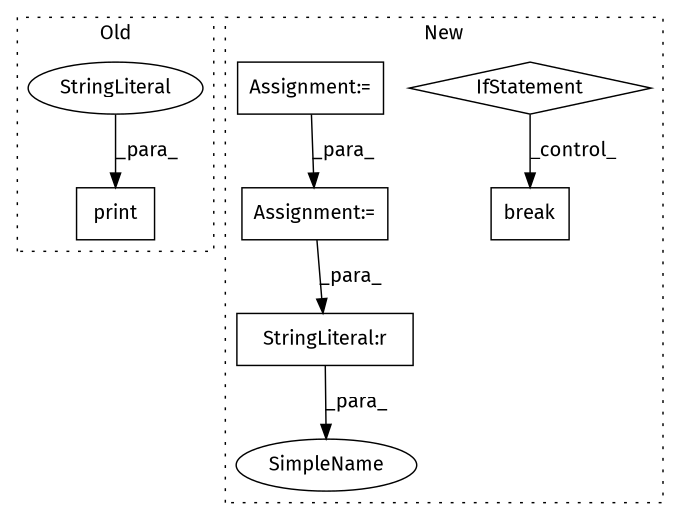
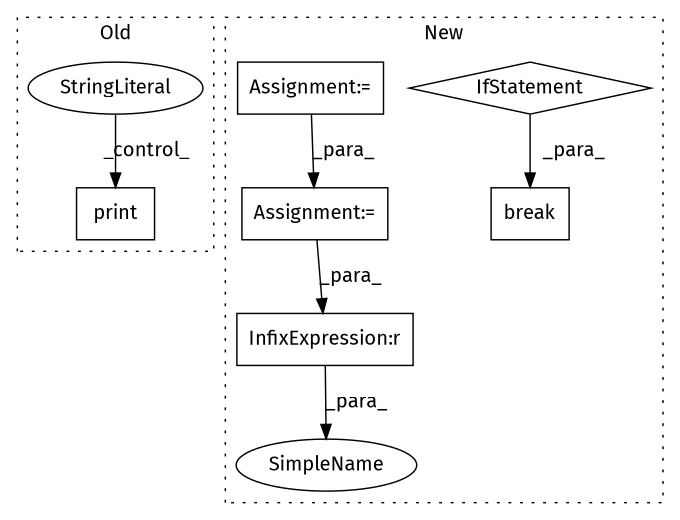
edge "StringLiteral" -> "print": label "_para_" -> "_control_"
edge "IfStatement" -> "break": label "_control_" -> "_para_"
node "StringLiteral:r": label "StringLiteral:r" -> "InfixExpression:r"
